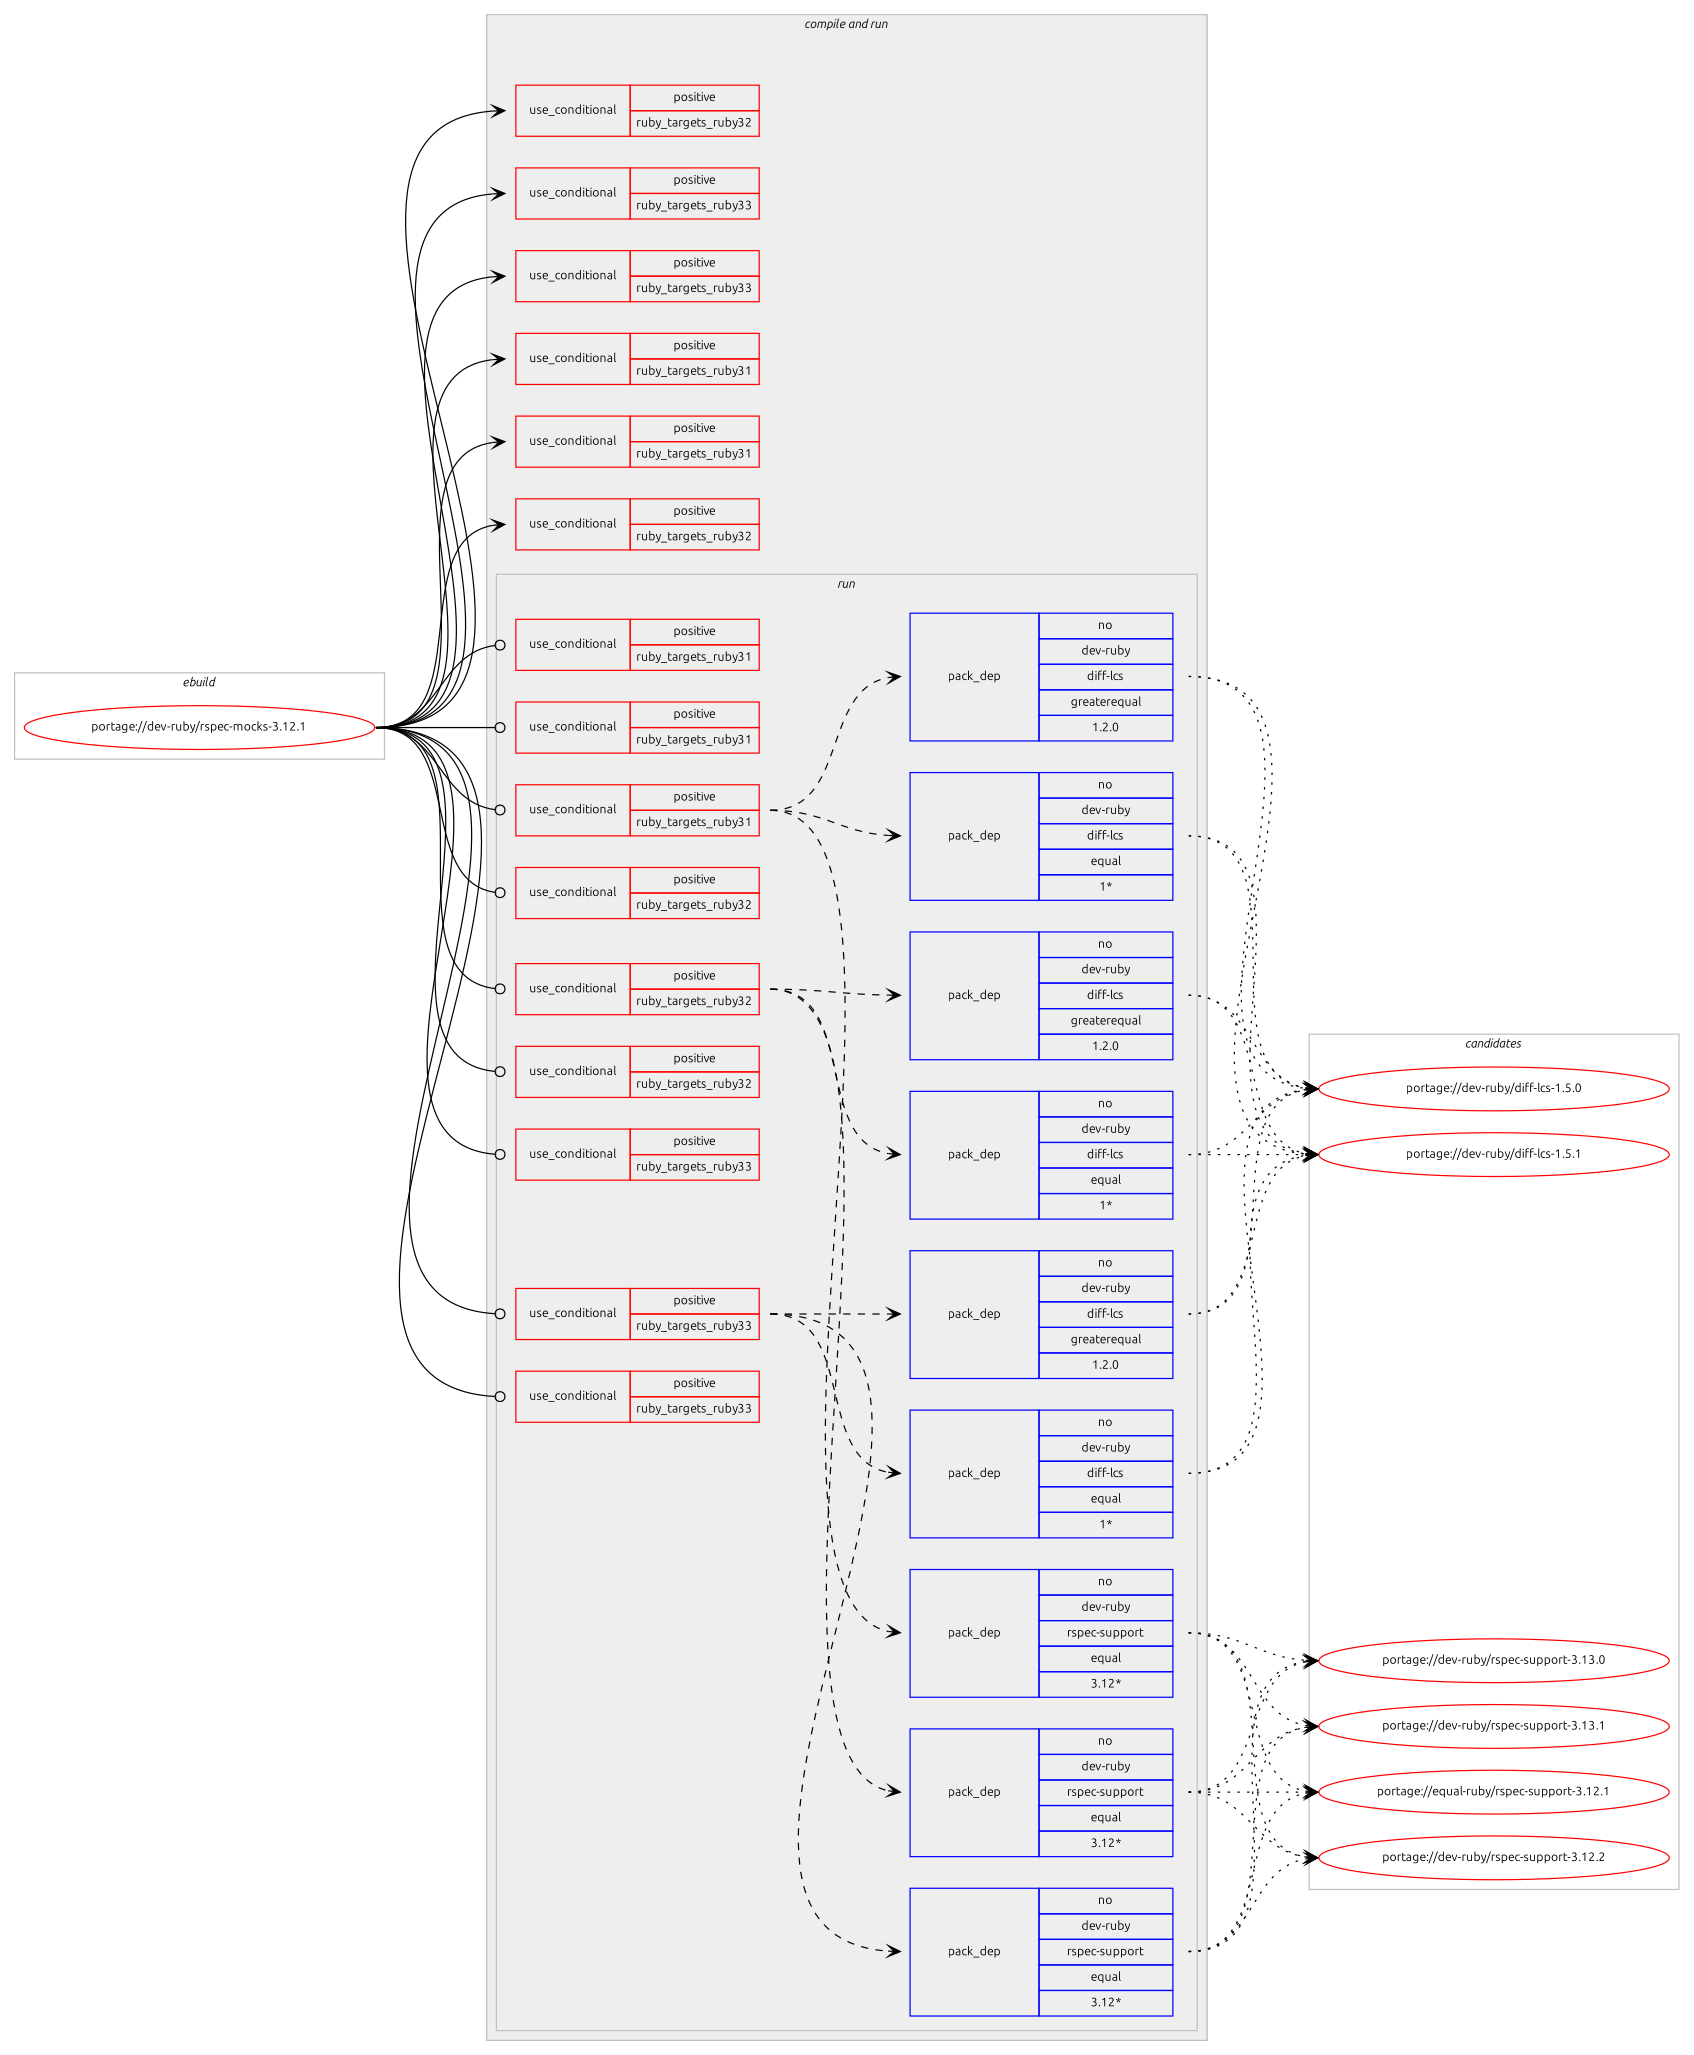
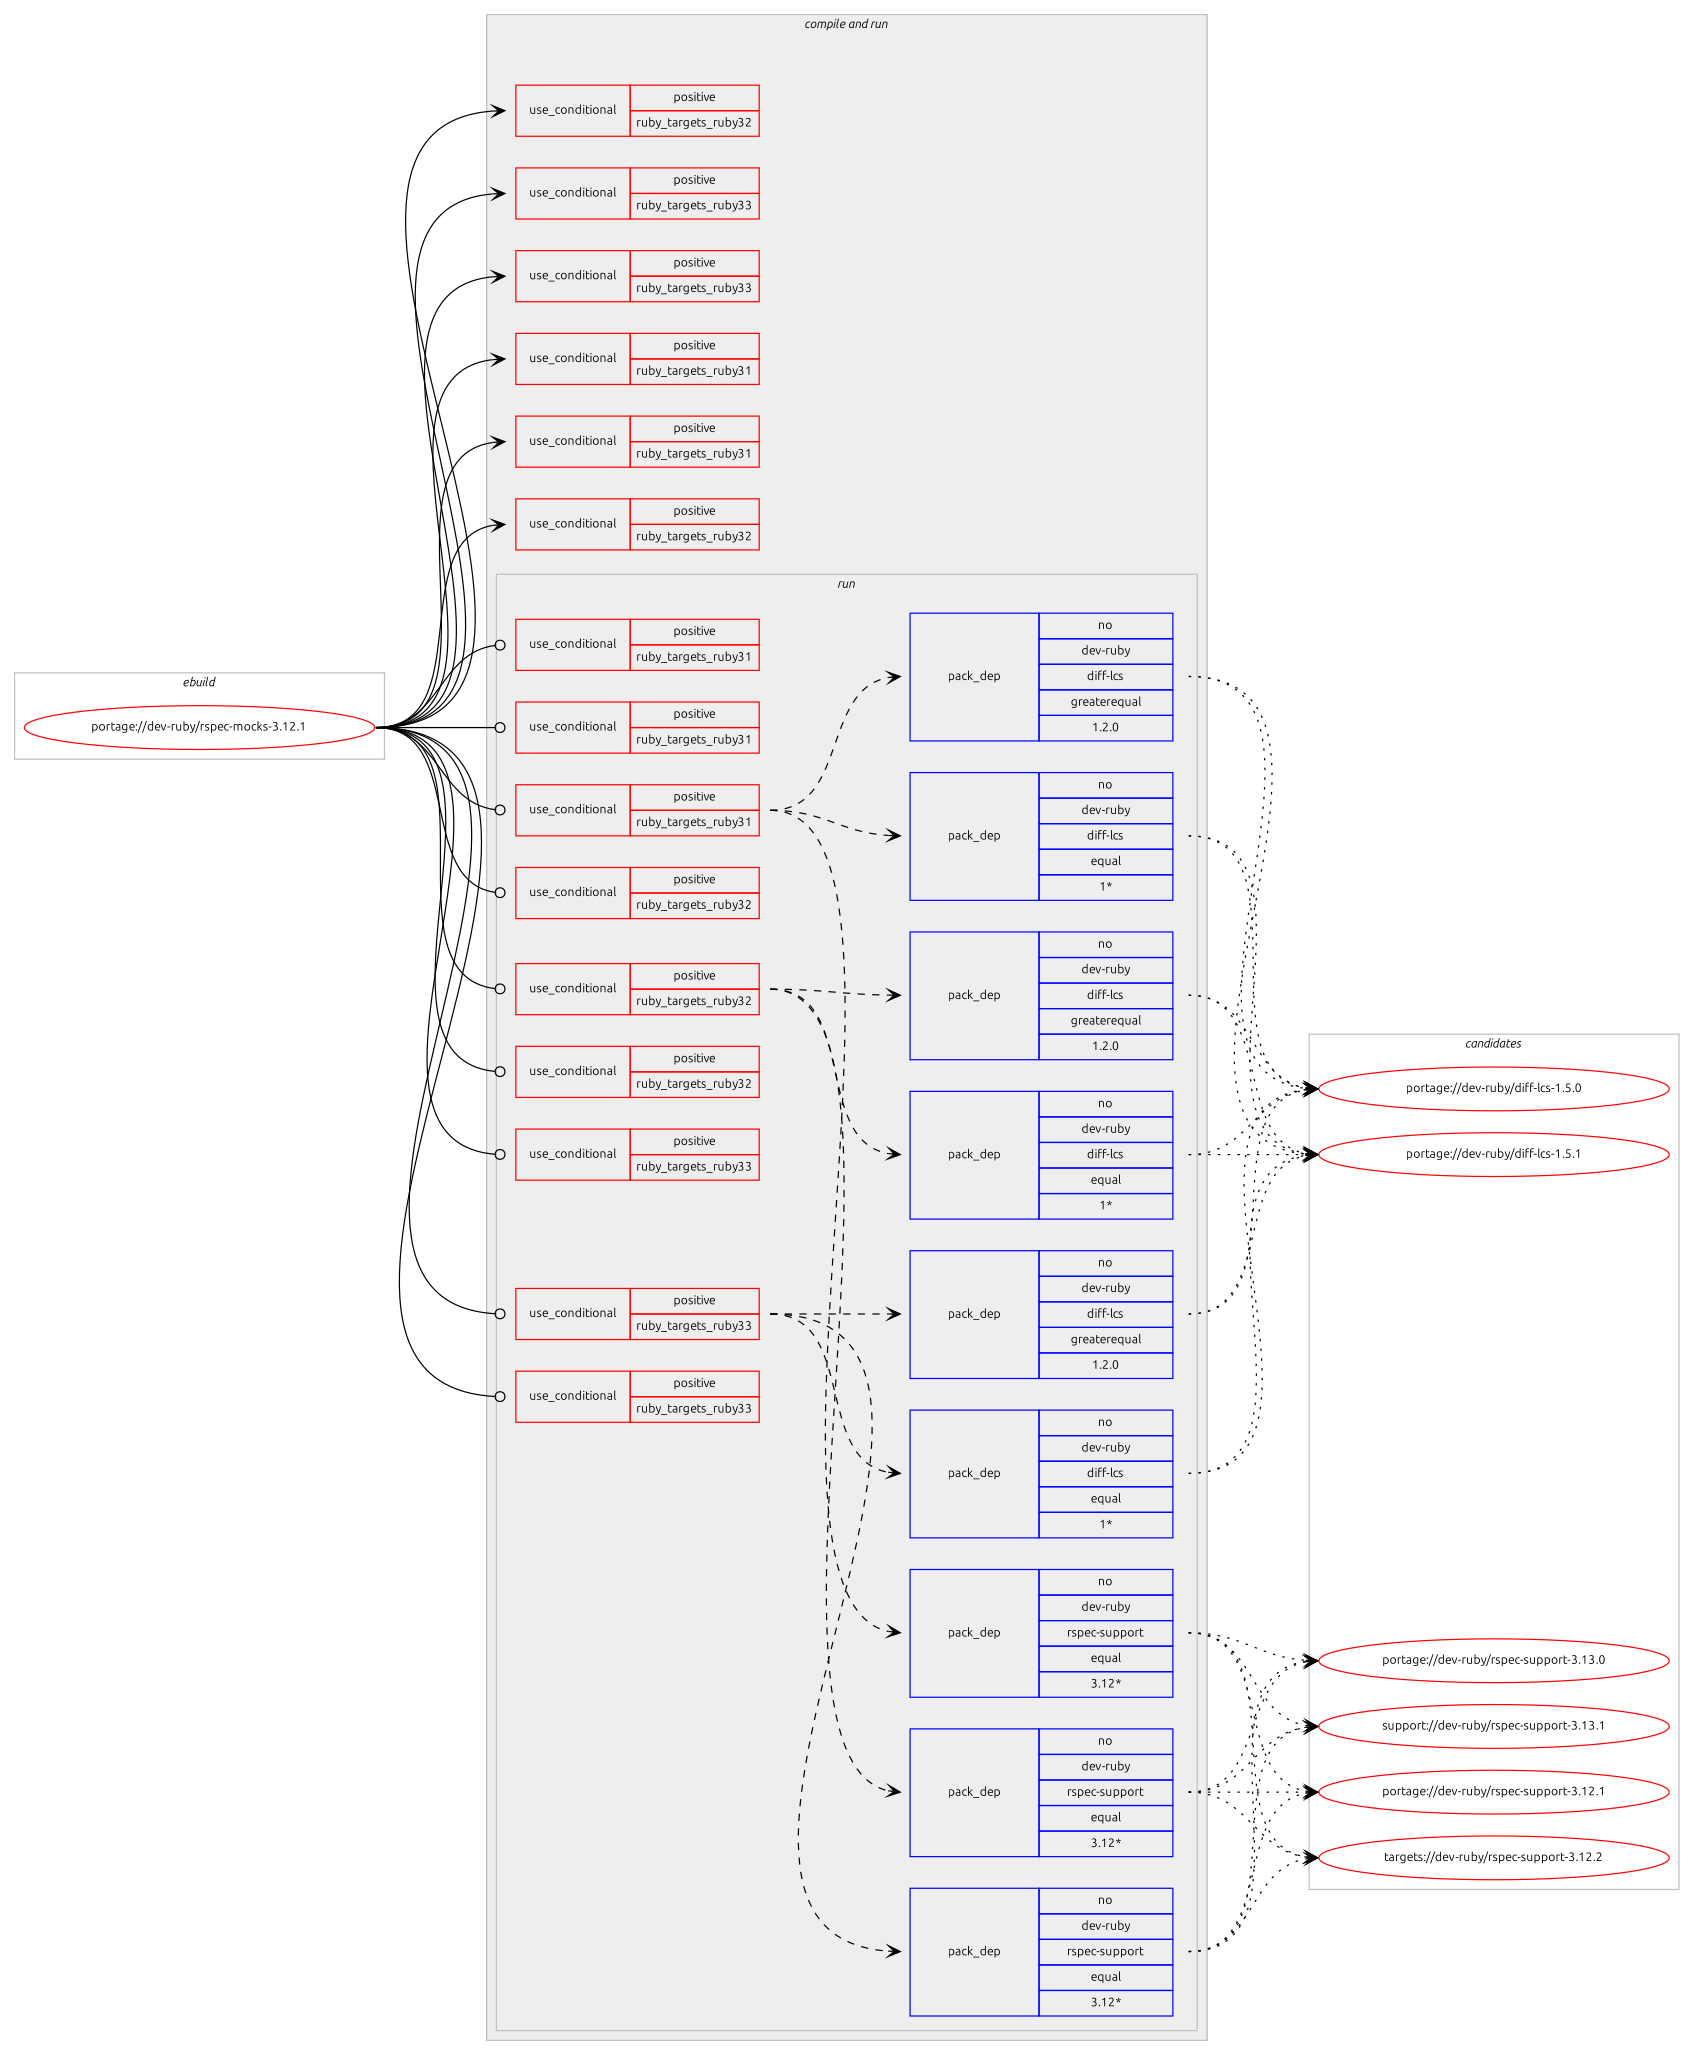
node "portage://dev-ruby/rspec-support-3.13.1": label "portage://dev-ruby/rspec-support-3.13.1" -> "support://dev-ruby/rspec-support-3.13.1"
node "portage://equal-ruby/rspec-support-3.12.1": label "portage://equal-ruby/rspec-support-3.12.1" -> "portage://dev-ruby/rspec-support-3.12.1"
node "portage://dev-ruby/rspec-support-3.12.2": label "portage://dev-ruby/rspec-support-3.12.2" -> "targets://dev-ruby/rspec-support-3.12.2"
